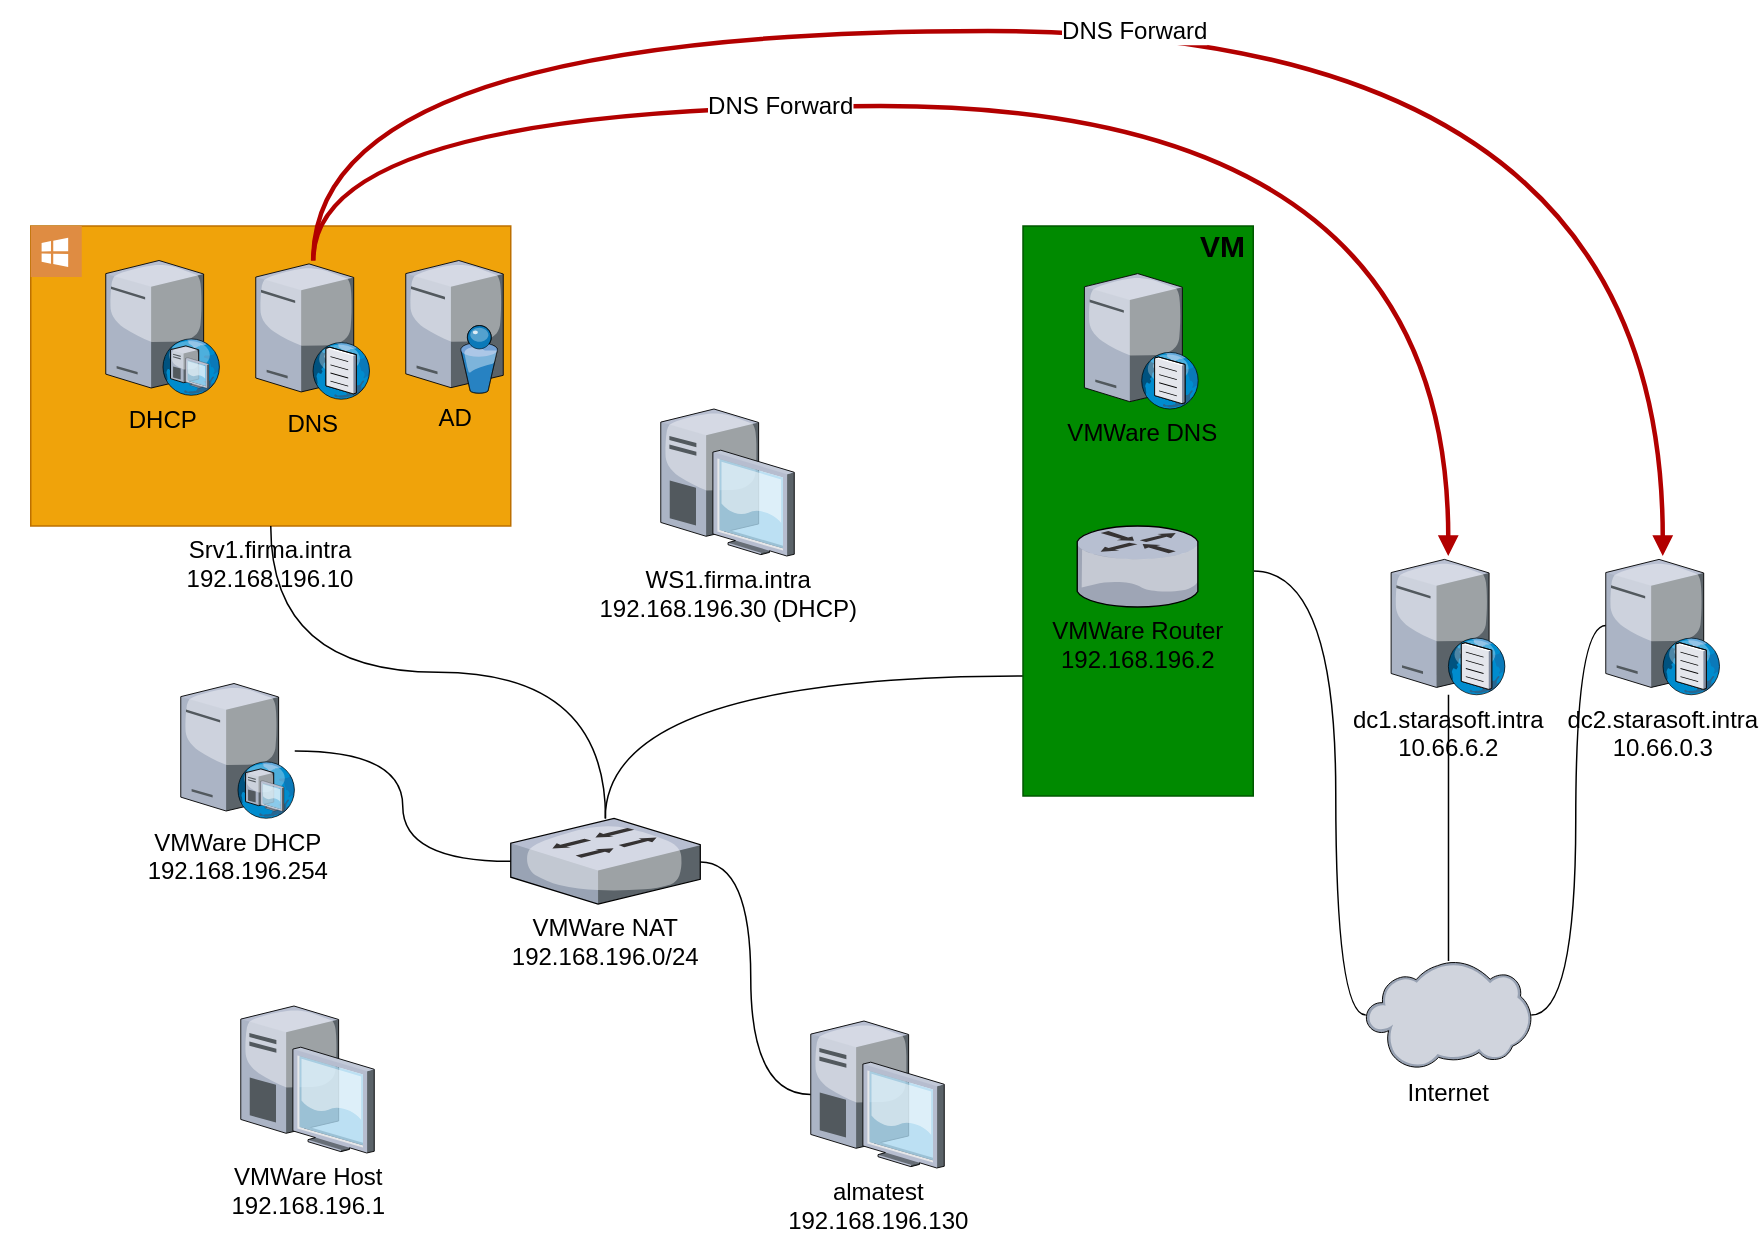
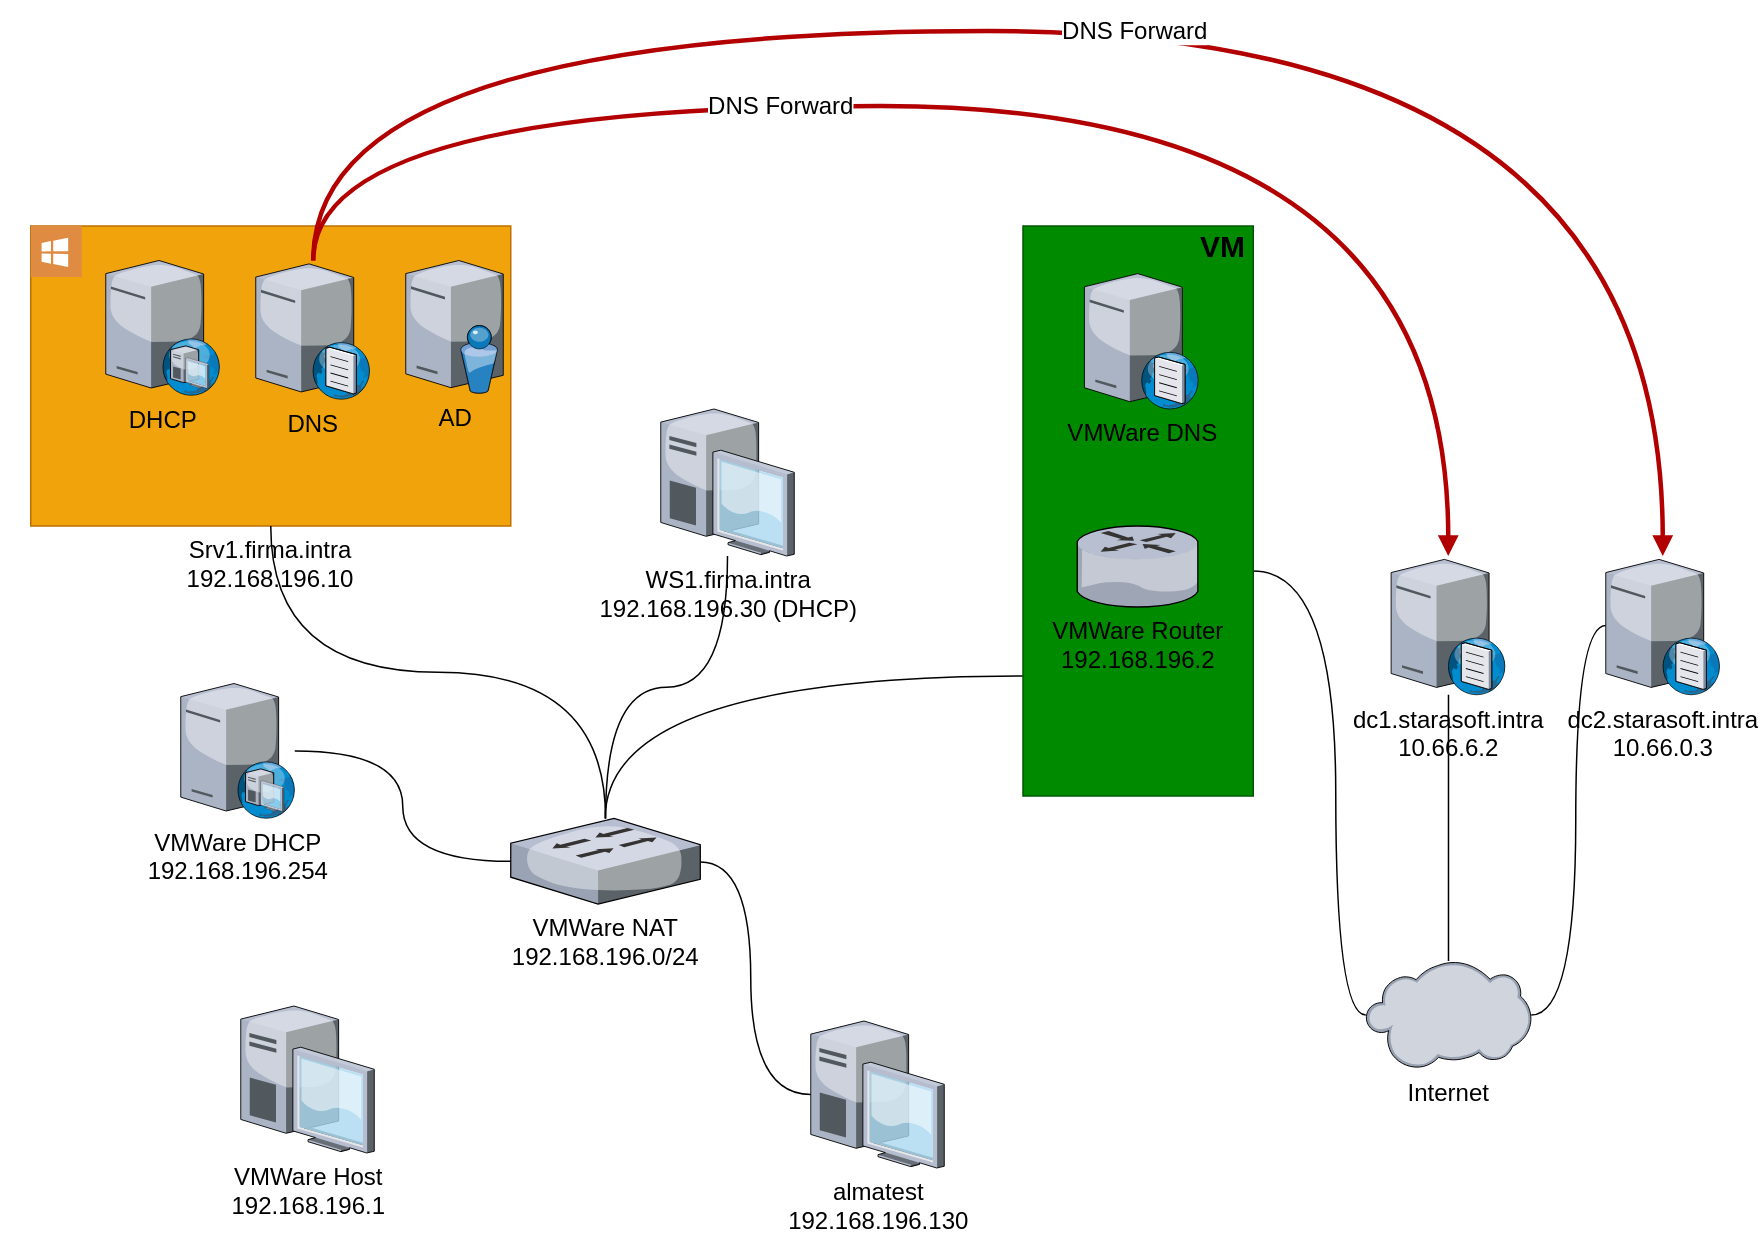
edge "WS1.firma.intra 192.168.196.30 (DHCP)" -- "VMWare NAT 192.168.196.0/24": added
